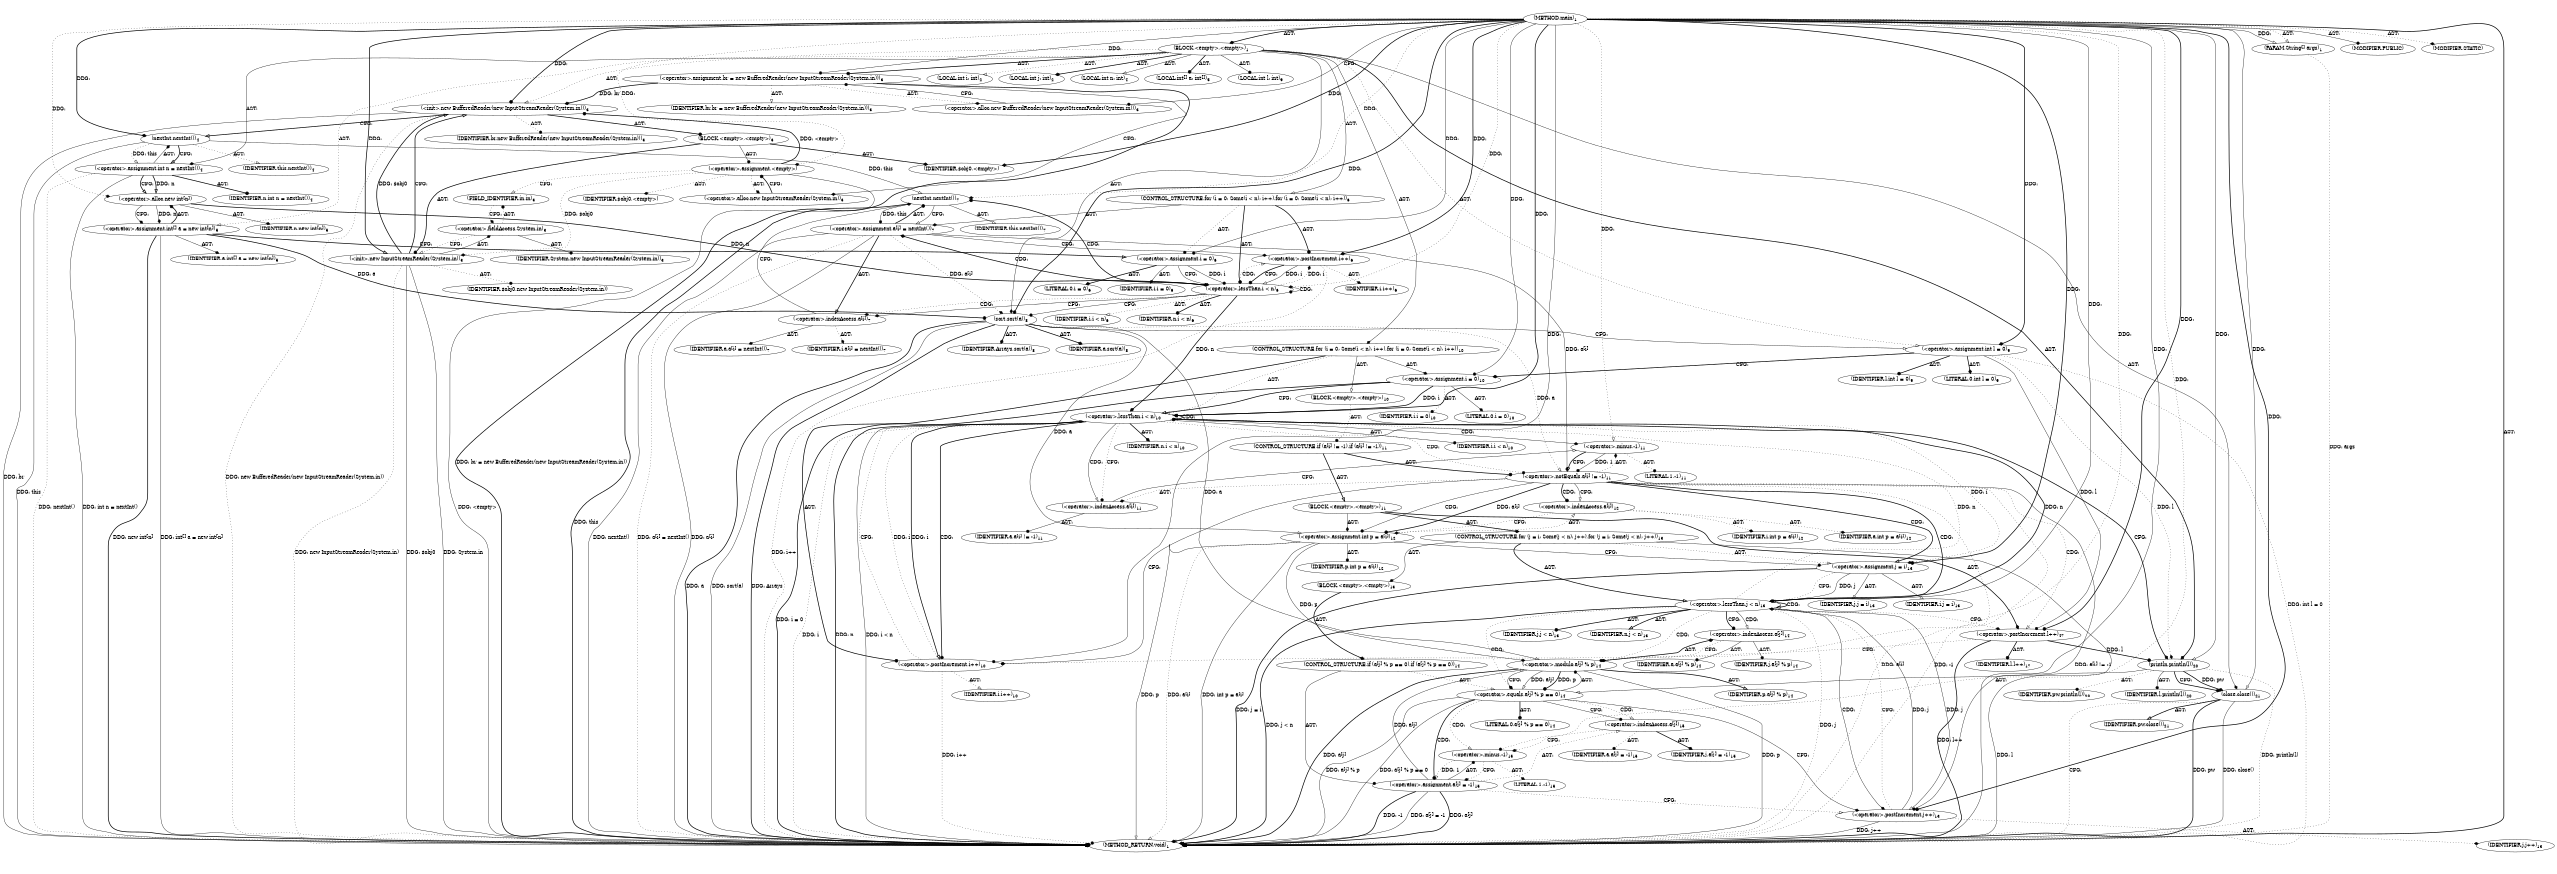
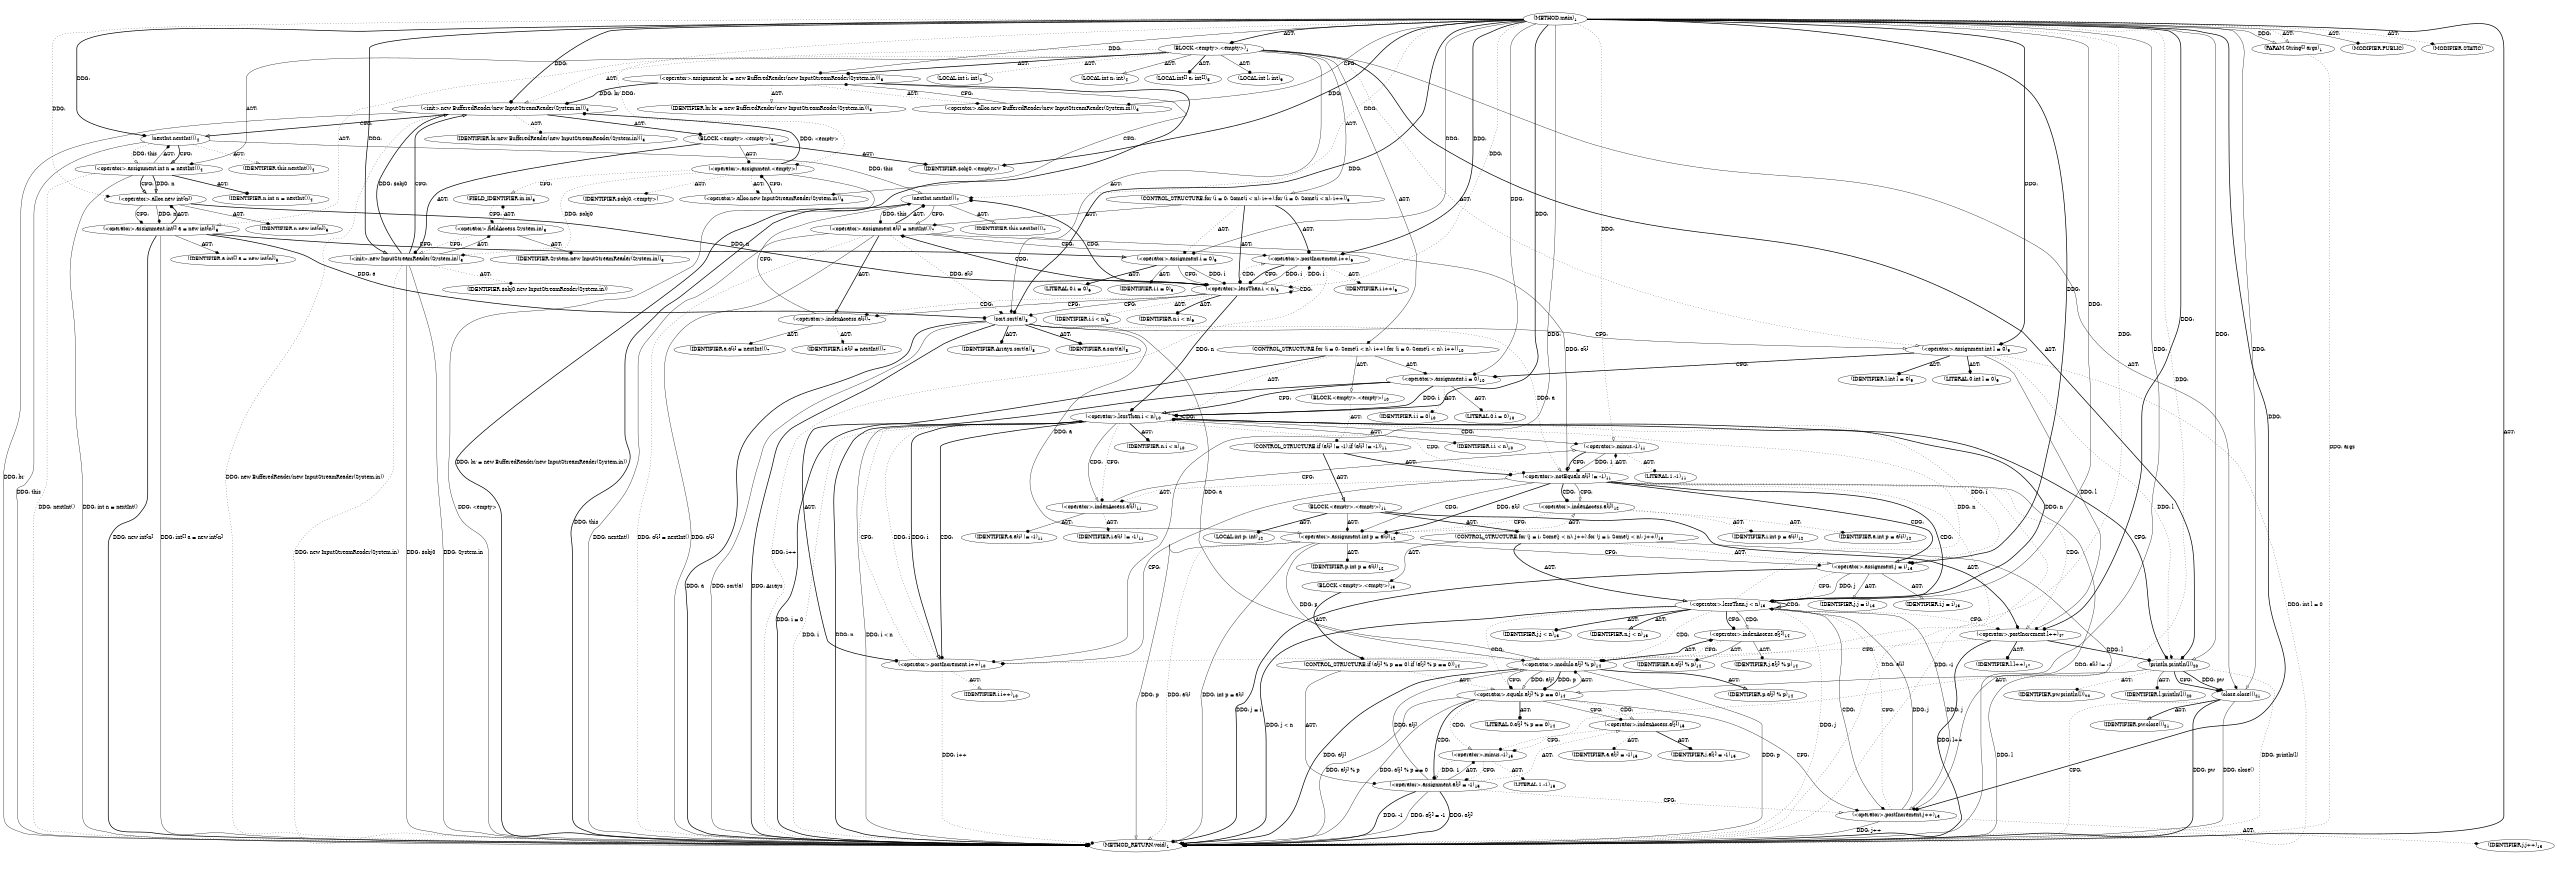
node "(LOCAL,int j: int)": removed
node "(IDENTIFIER,i,a[i] != -1)": added
node "(LOCAL,int p: int)": added
edge "(<operator>.assignment,j = i)" -> "(METHOD_RETURN,void)": arrowhead diamond -> dot
